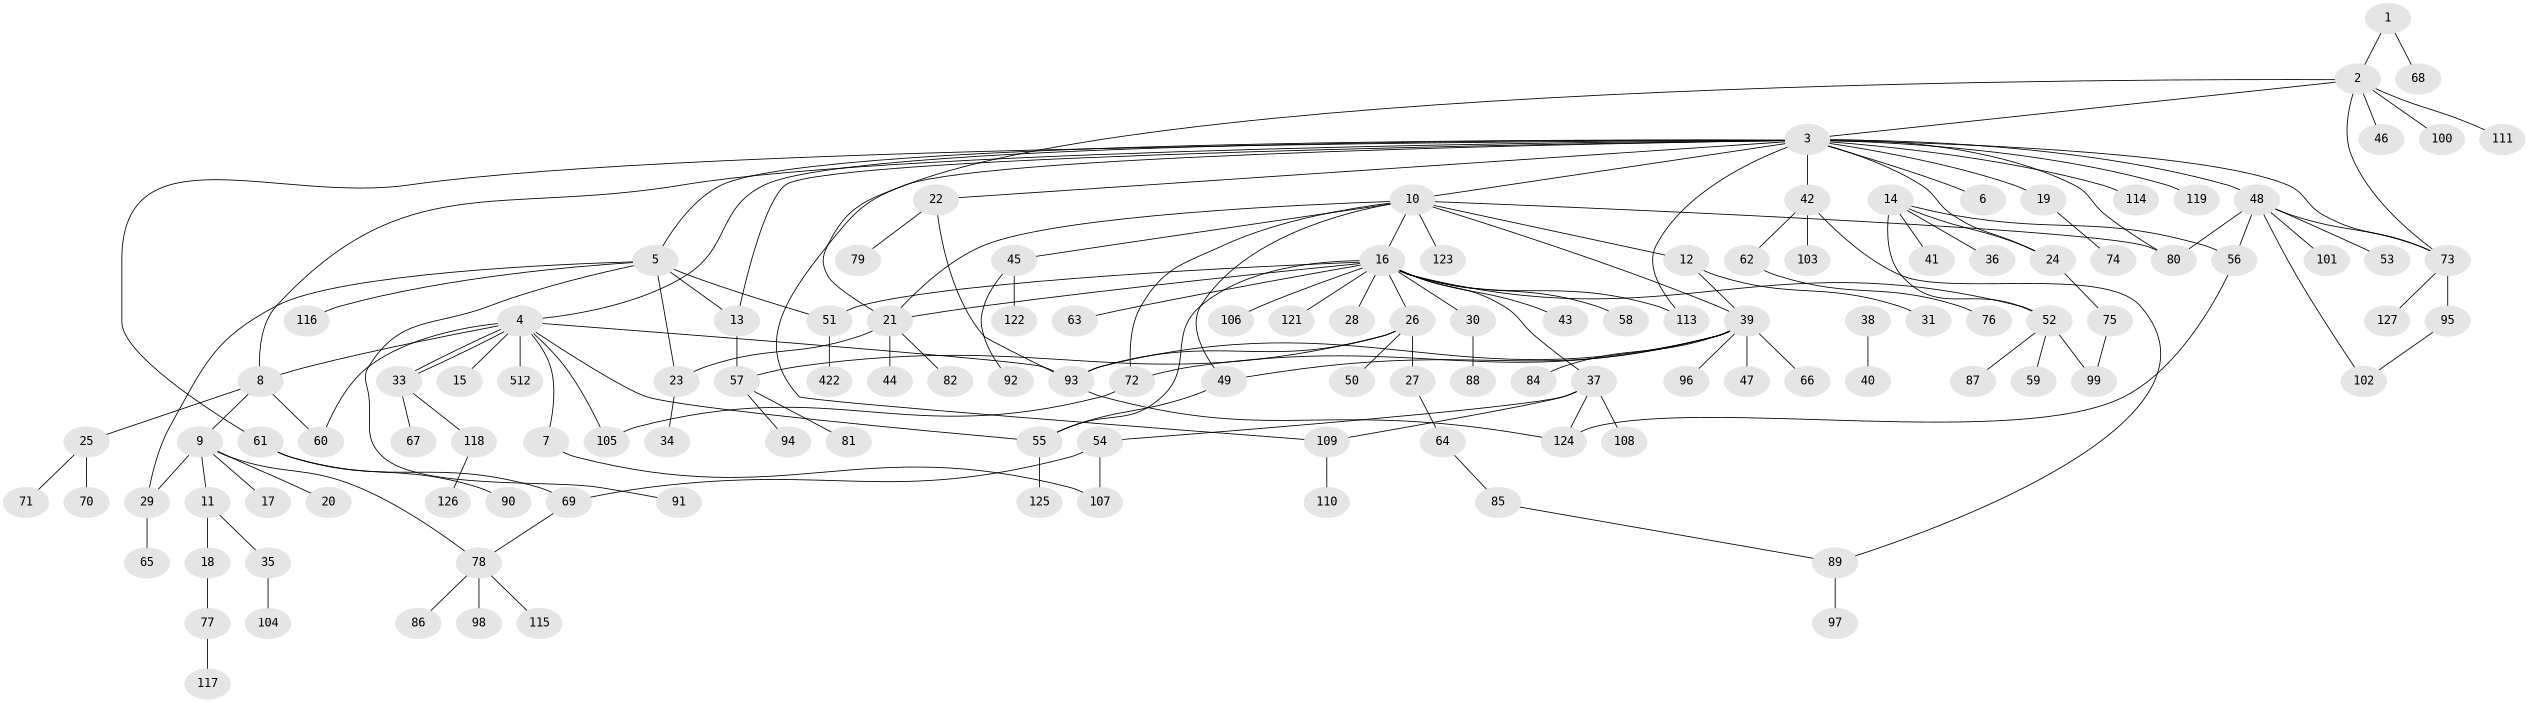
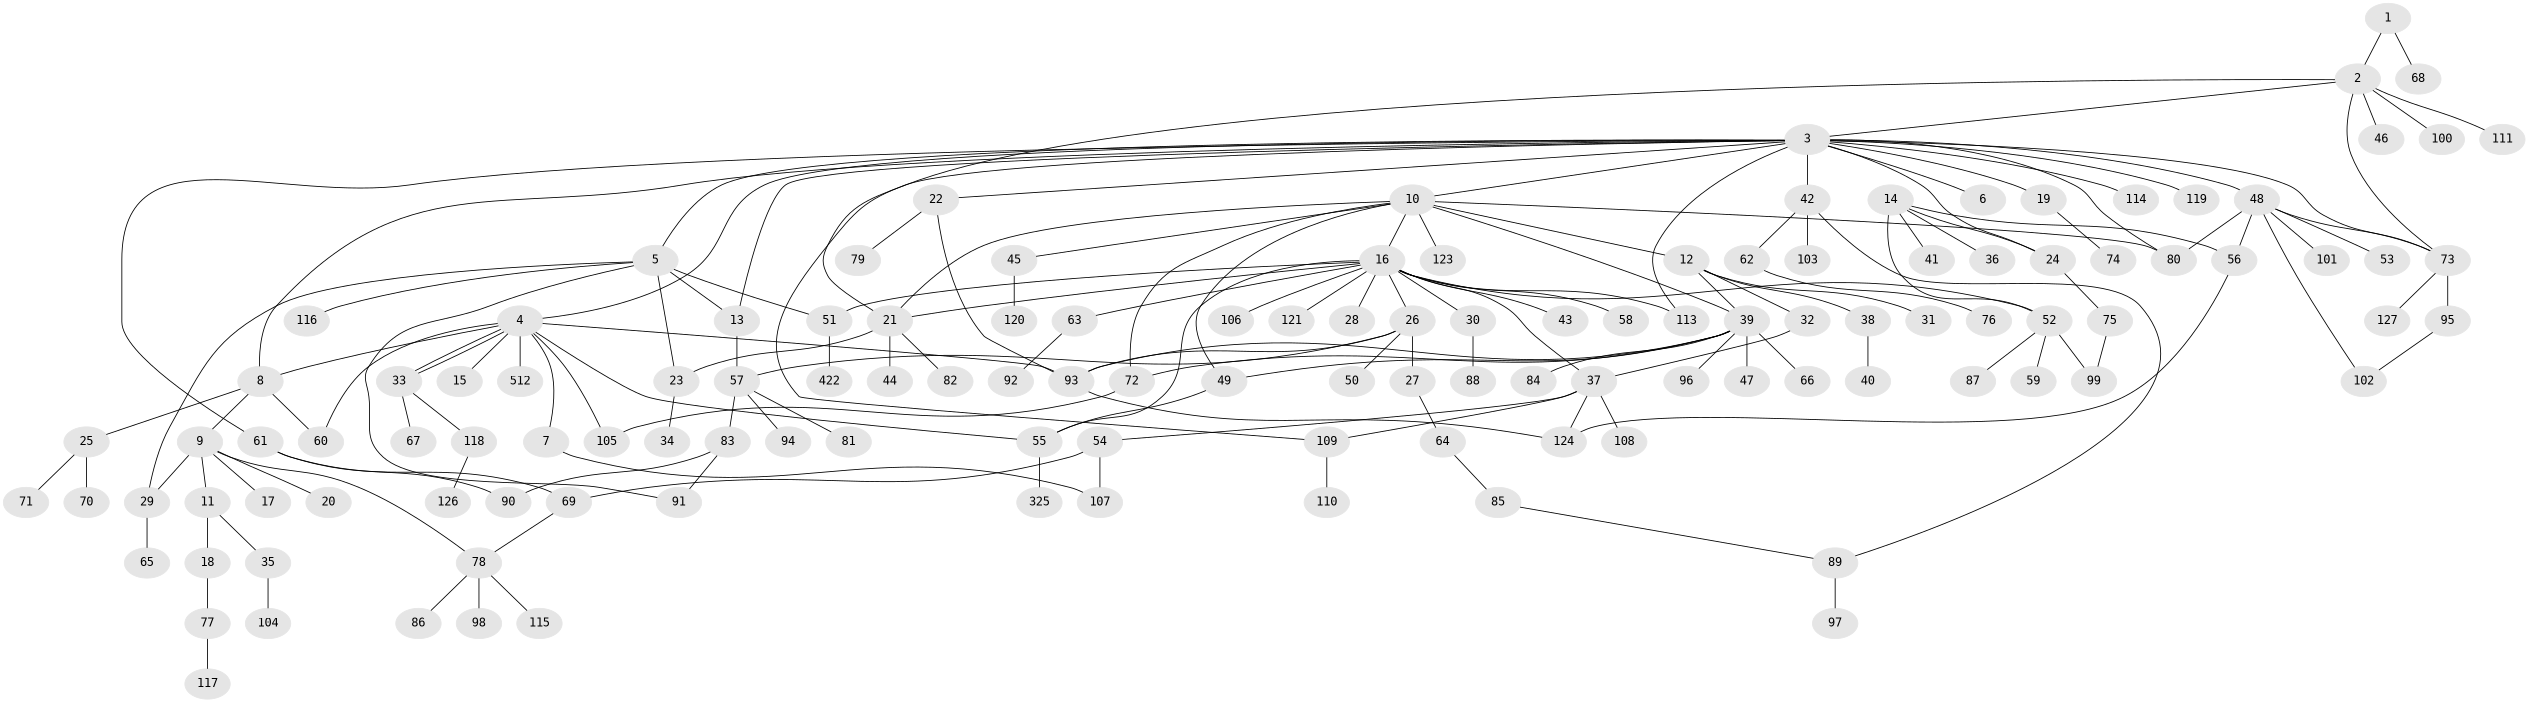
edge "12" -- "38": added
edge "45" -- "92": now "63" -- "92"
node "122": label "122" -> "120"
node "32": added
node "83": added
node "125": label "125" -> "325"
